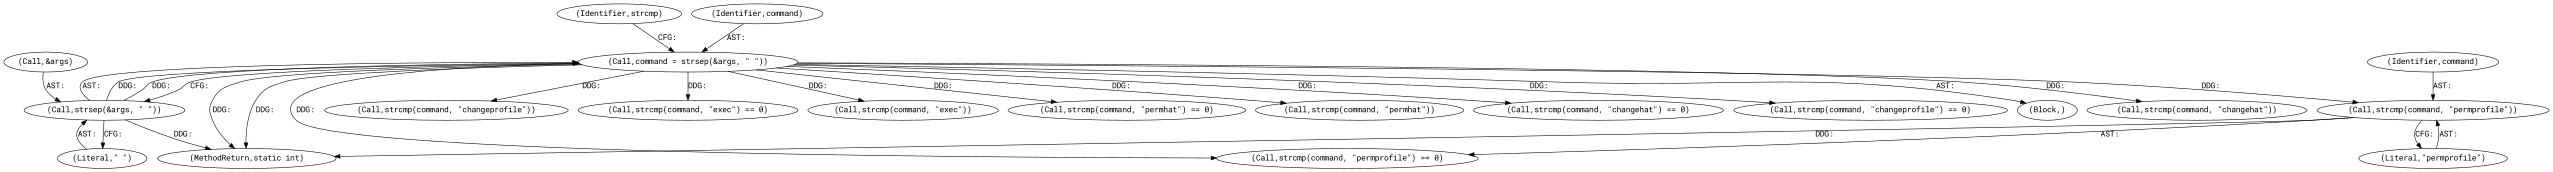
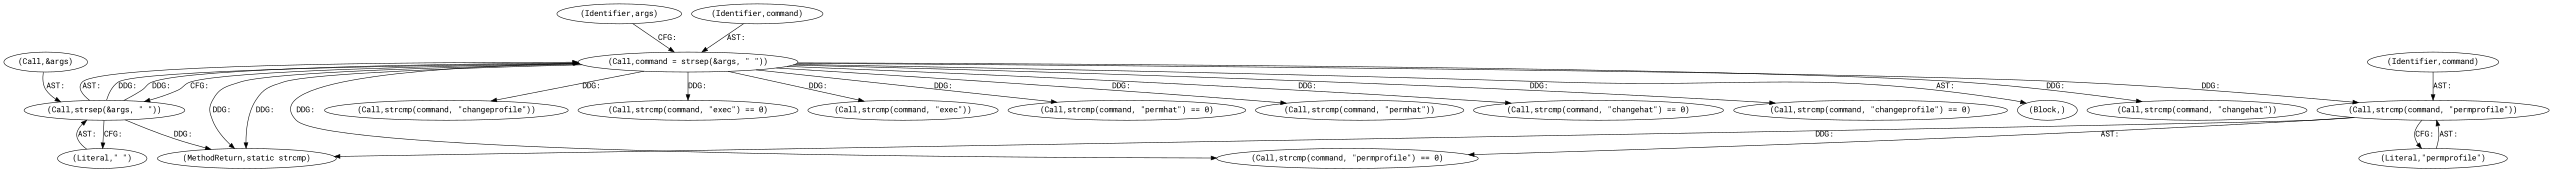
node "(Identifier,strcmp)": label "(Identifier,strcmp)" -> "(Identifier,args)"
node "(MethodReturn,static int)": label "(MethodReturn,static int)" -> "(MethodReturn,static strcmp)"
